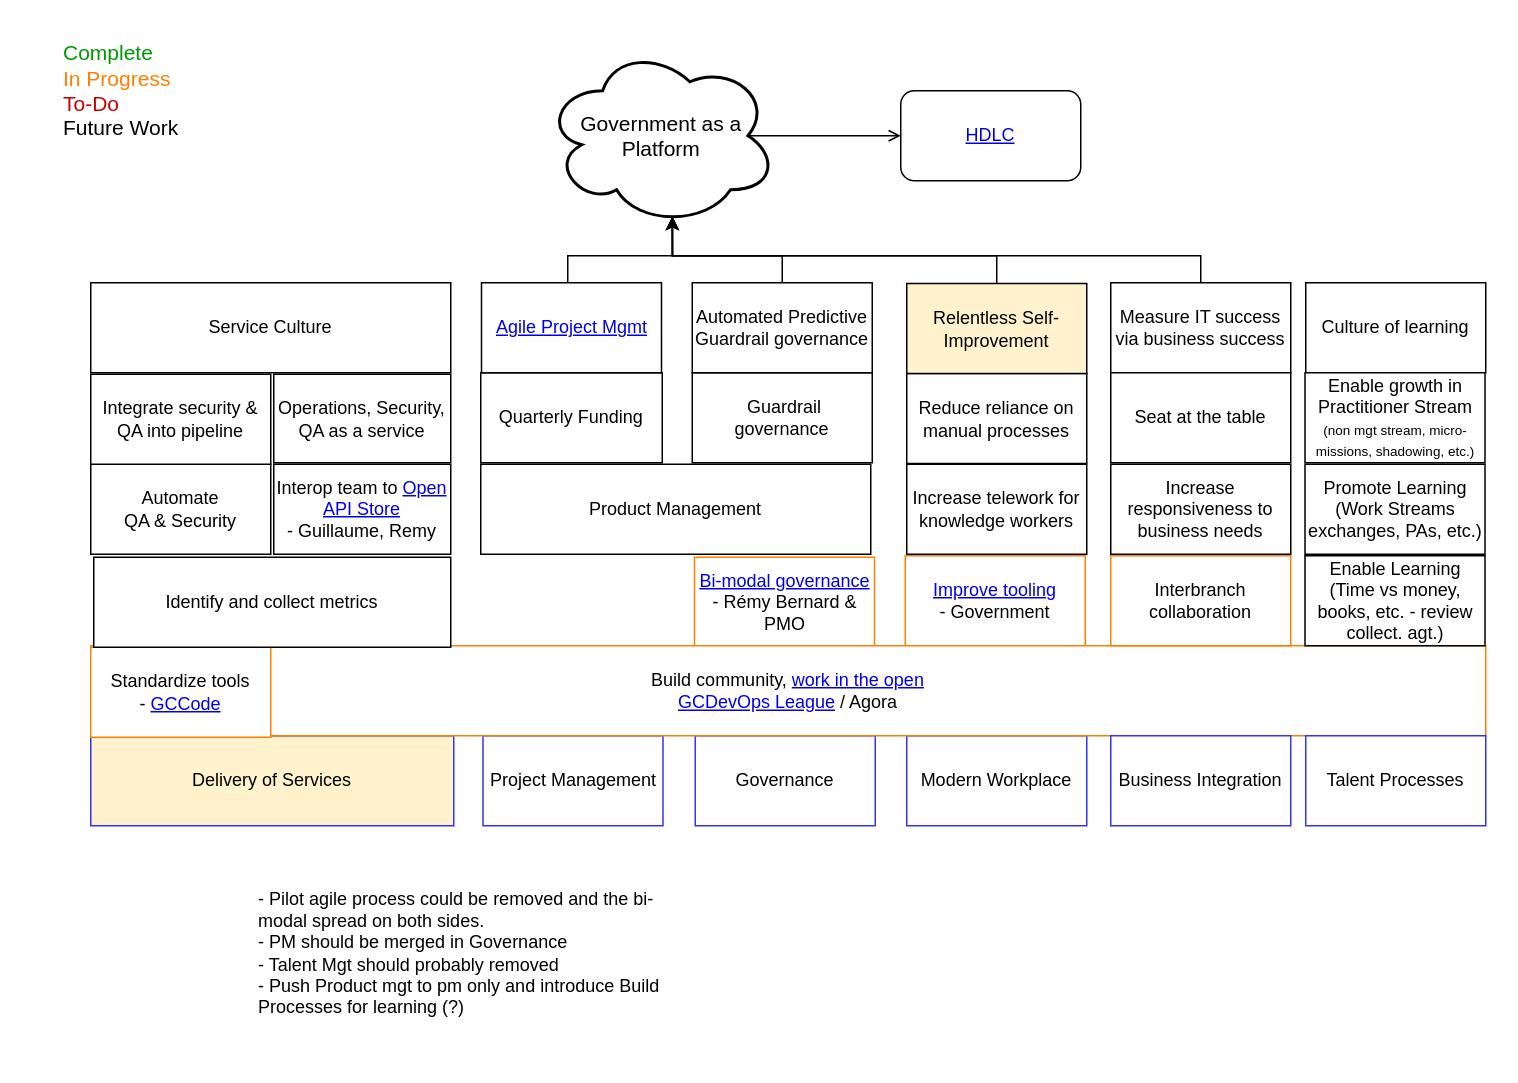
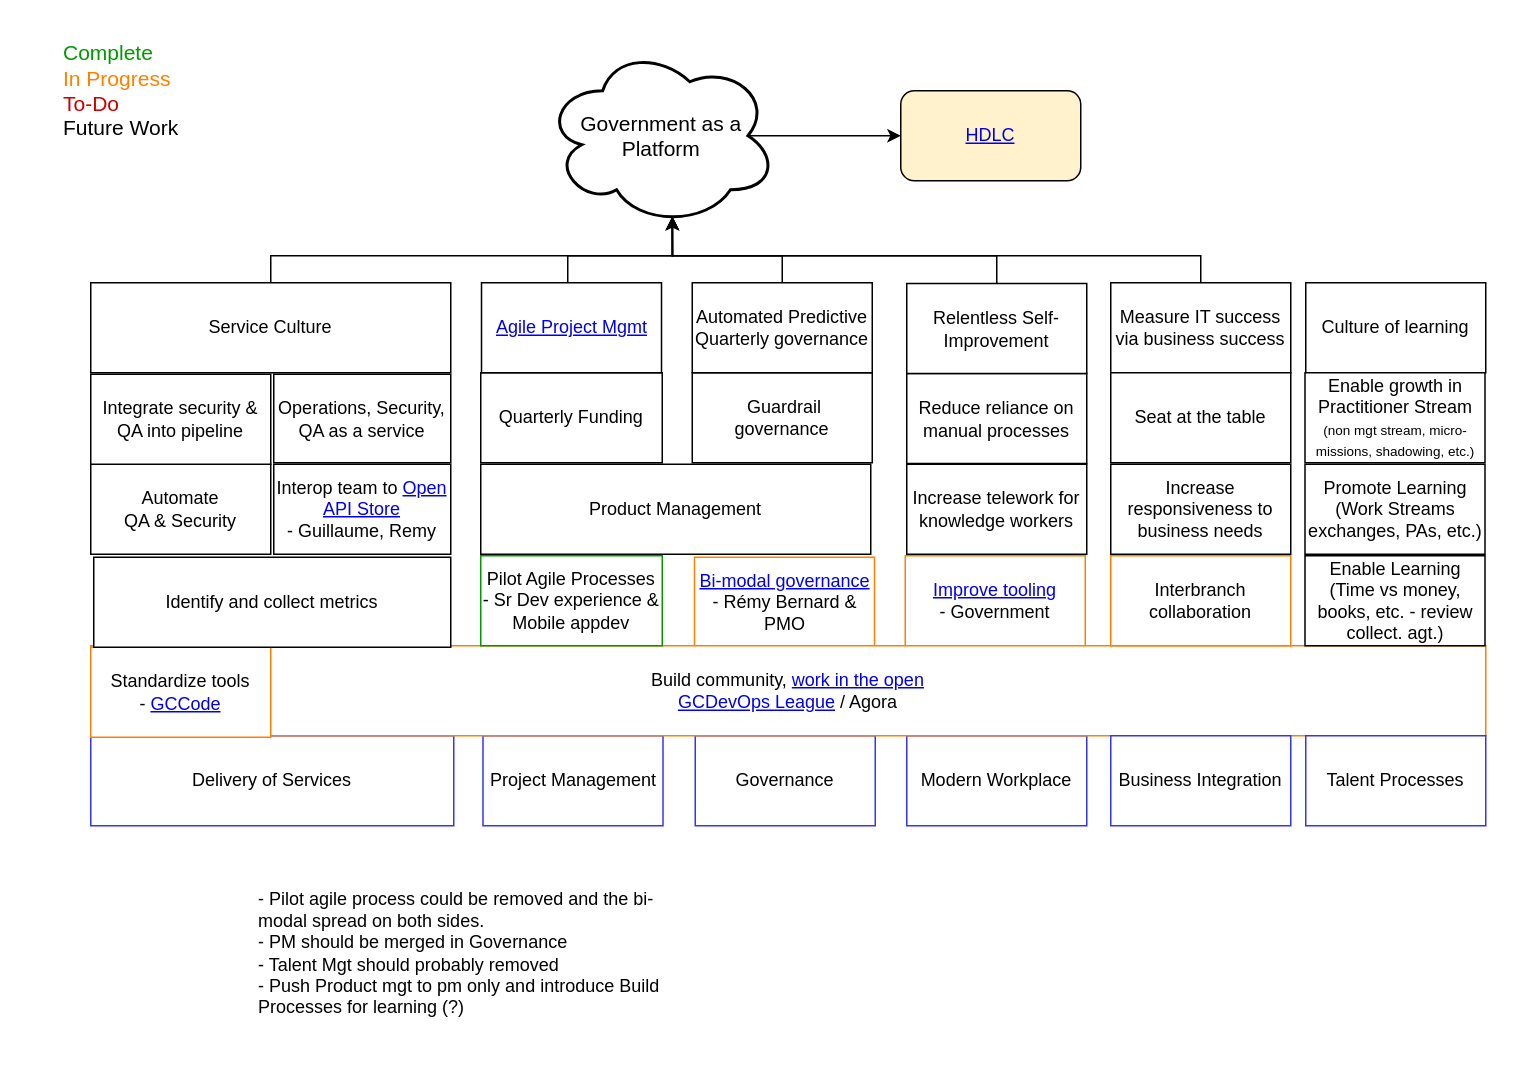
edge "Government as a Platform" -> "HDLC": arrowhead open -> classic
node "HDLC": fillcolor #ffffff -> #fff2cc
edge "Service Culture" -> "Government as a Platform": added
node "Automated Predictive Guardrail governance": label "Automated Predictive Guardrail governance" -> "Automated Predictive Quarterly governance"
node "Relentless Self-Improvement": fillcolor #fff2cc -> #ffffff
node "Pilot Agile Processes - Sr Dev experience & Mobile appdev": added
node "Delivery of Services": fillcolor #fff2cc -> #ffffff
